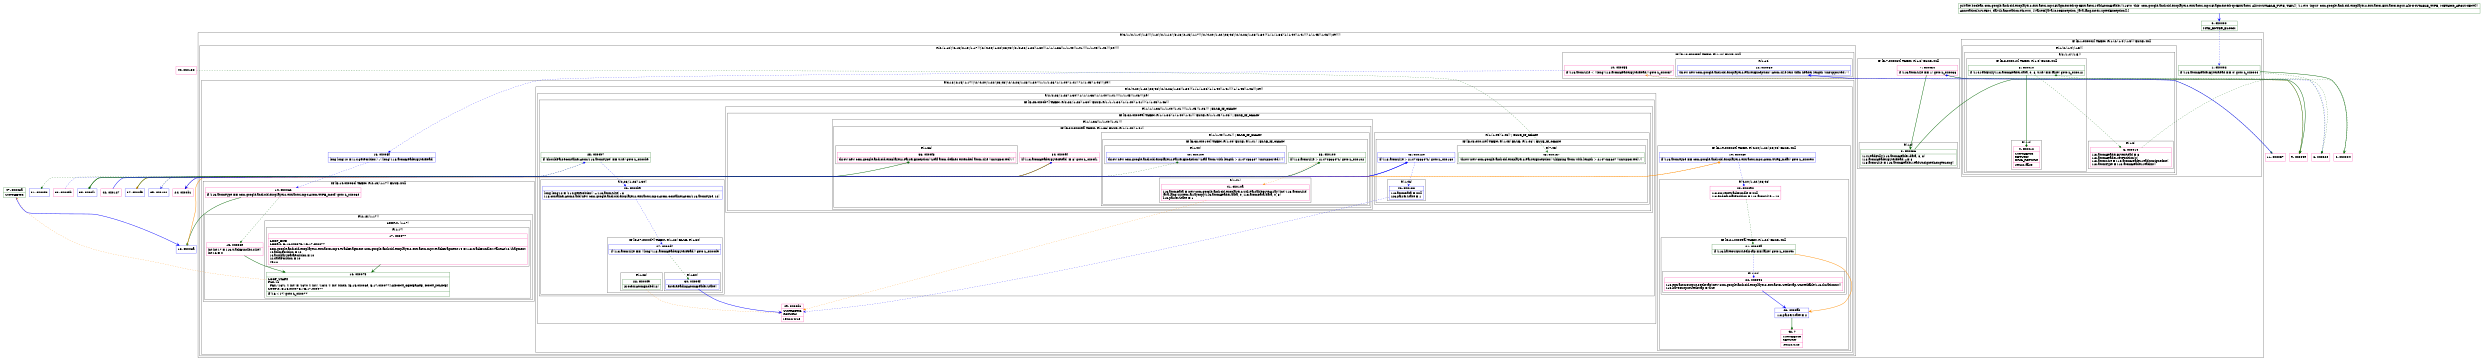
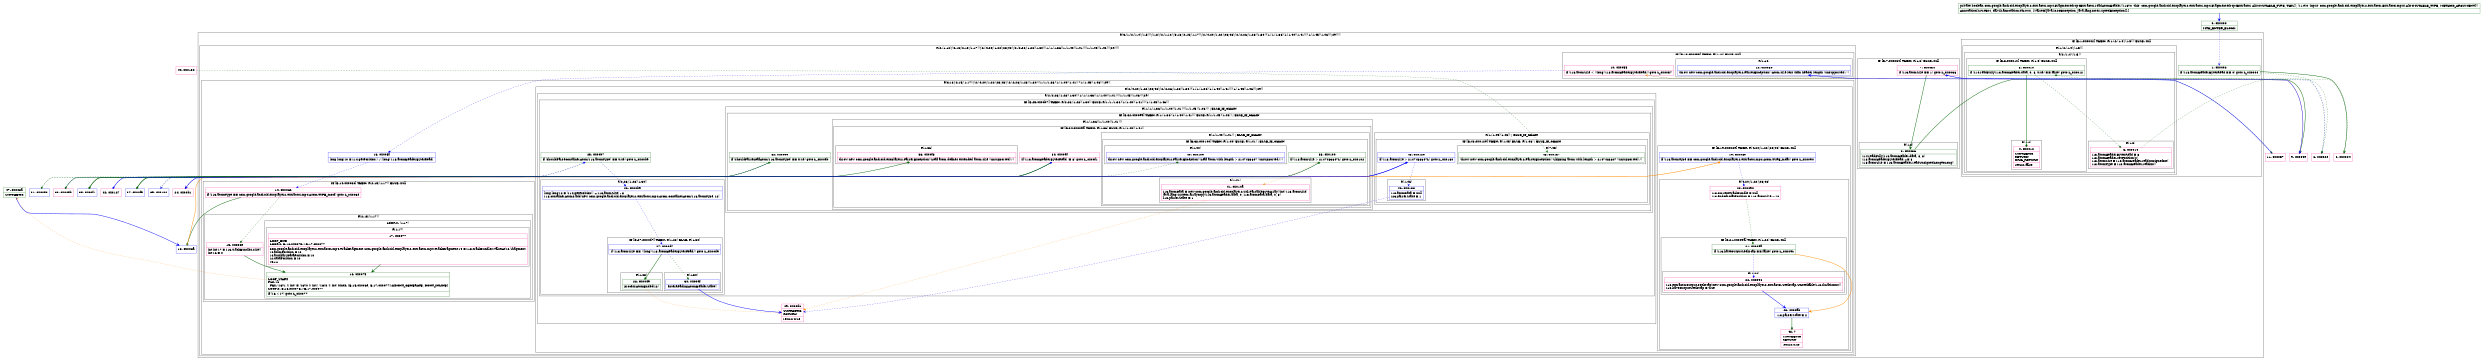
edge "7: 0x0034" -> "9: 0x004e": color darkgreen -> blue
node "32: 0x00e9": added
edge "34: 0x00ef" -> "37: 0x00f9": color darkorange -> darkgreen
edge "27: 0x00d7" -> "28: 0x00d9": added
